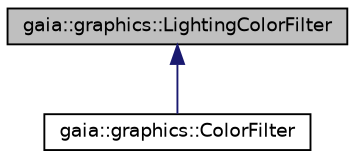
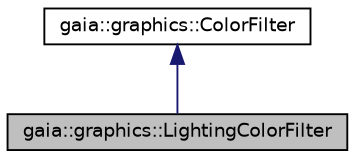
edge "gaia::graphics::ColorFilter" -> "gaia::graphics::LightingColorFilter": reversed
